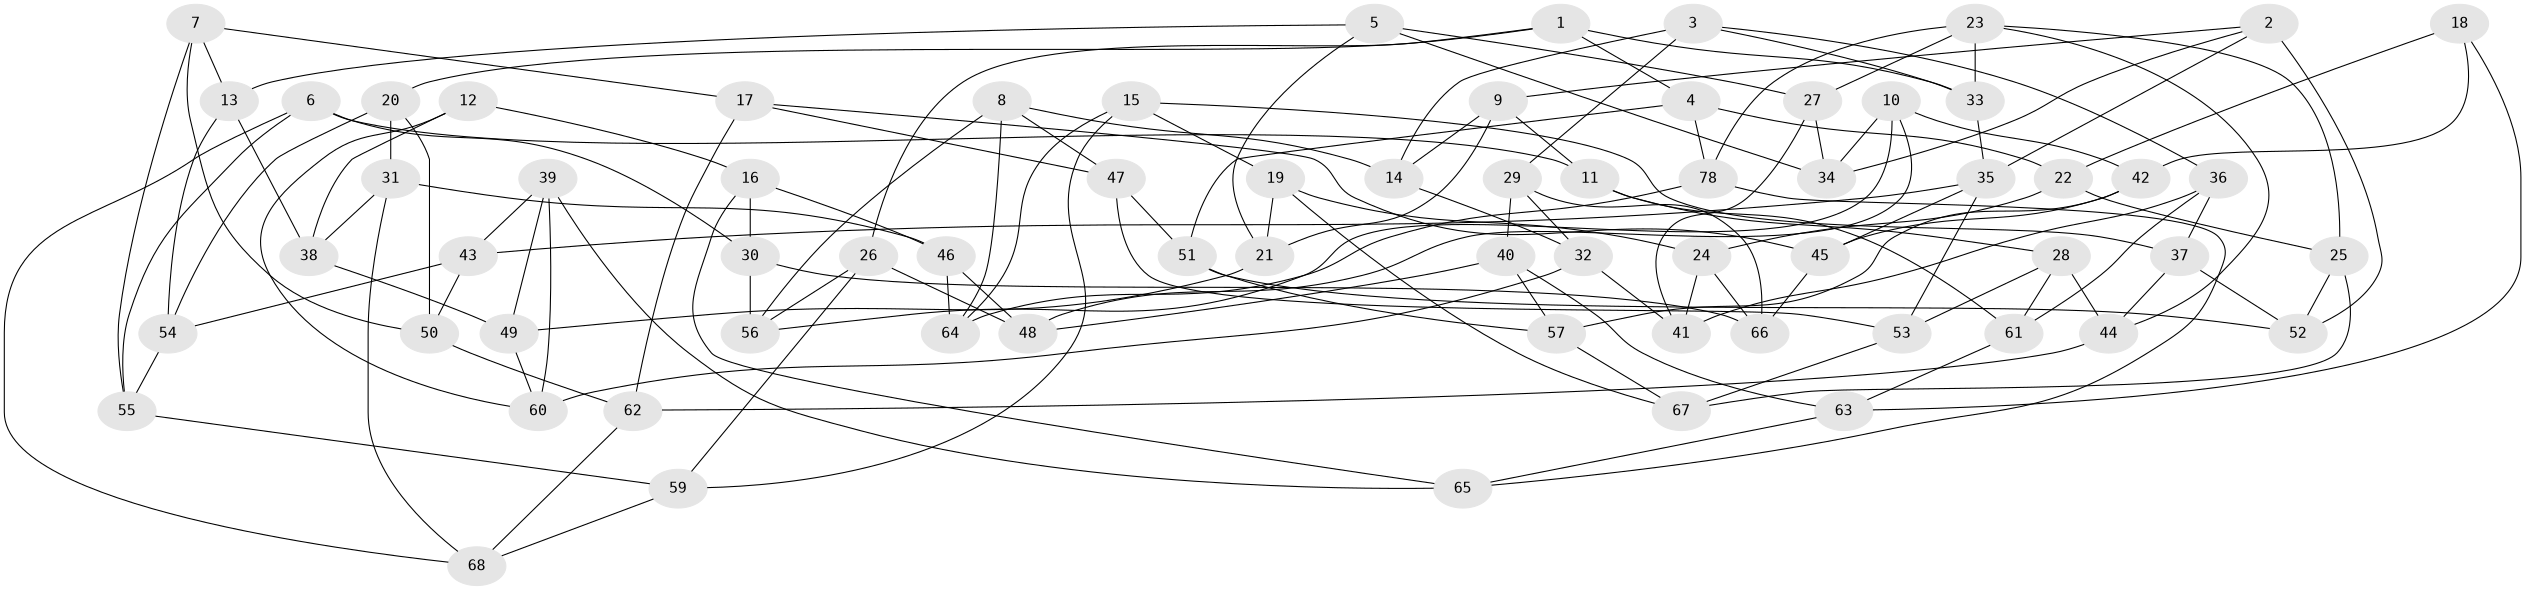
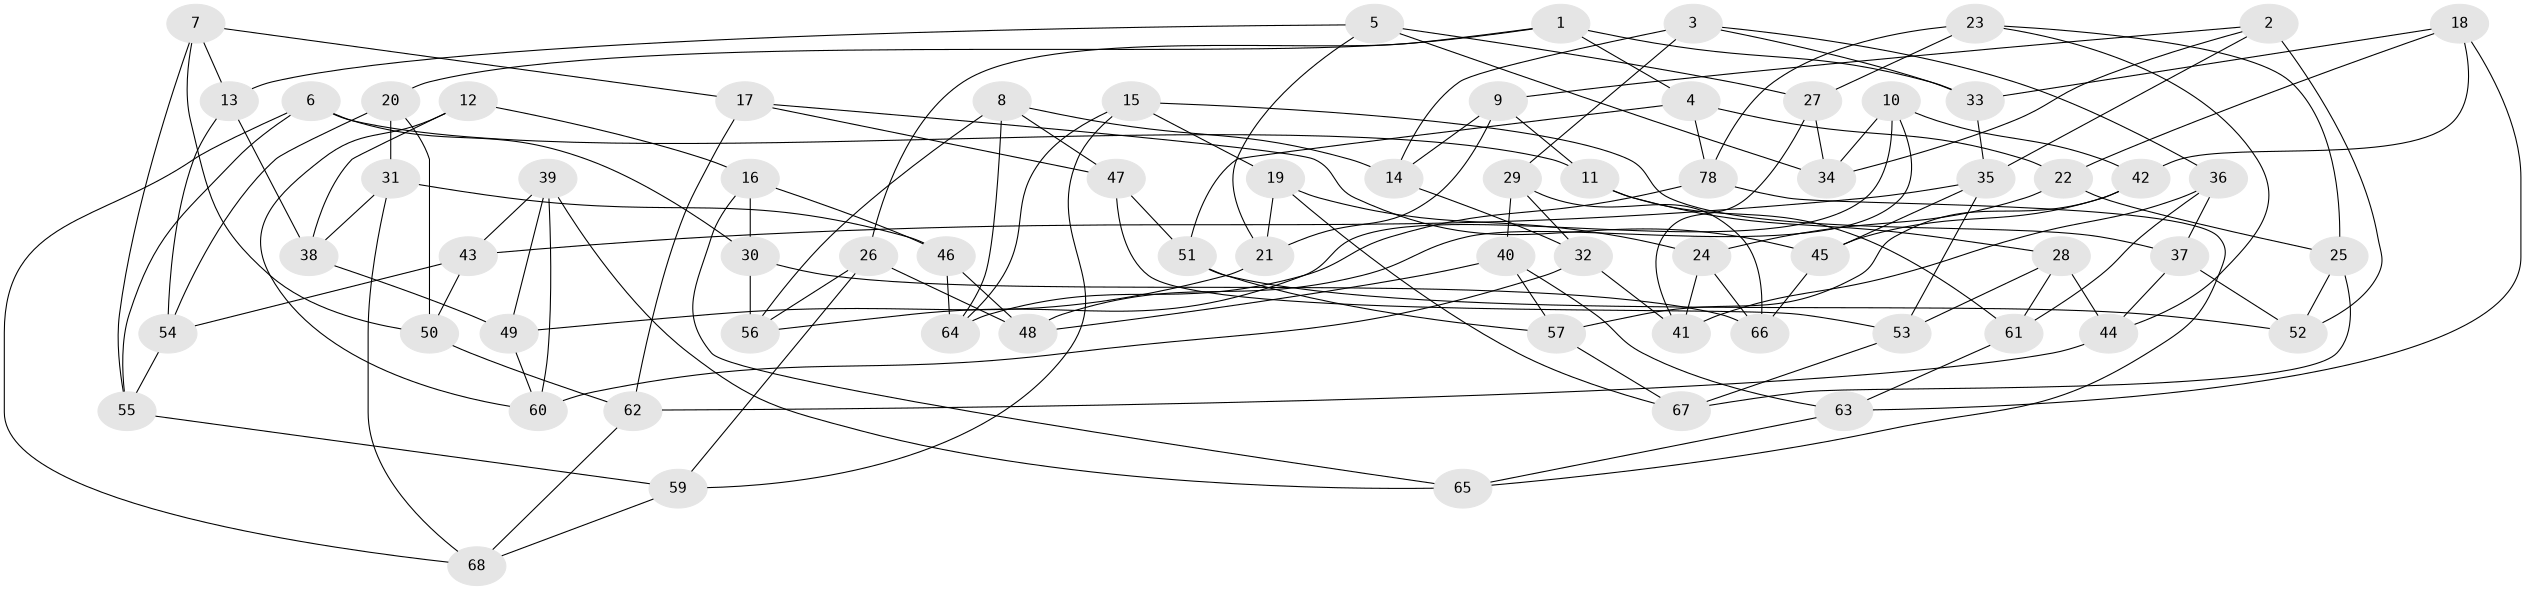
edge "23" -- "33": now "18" -- "33"
